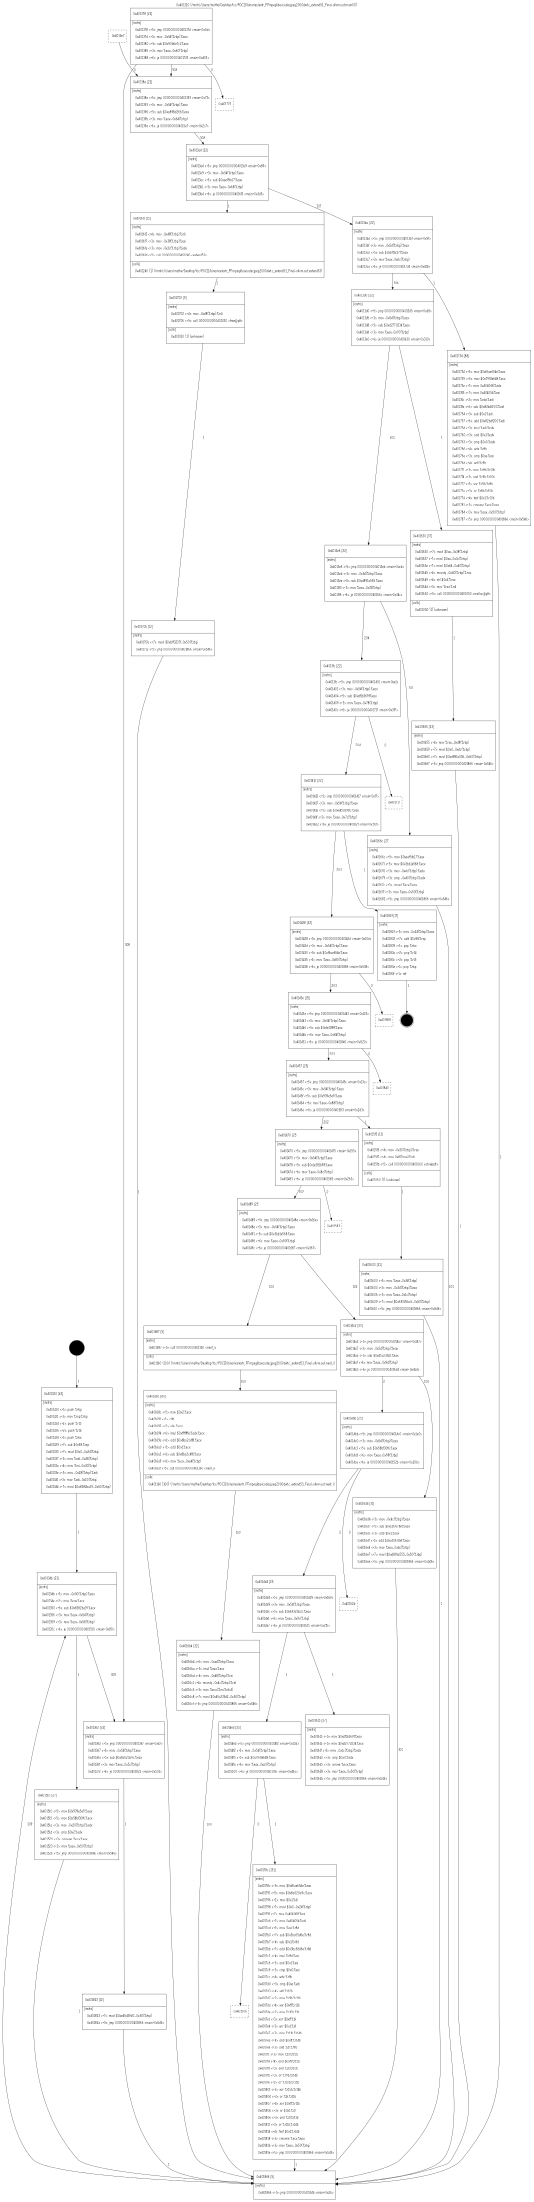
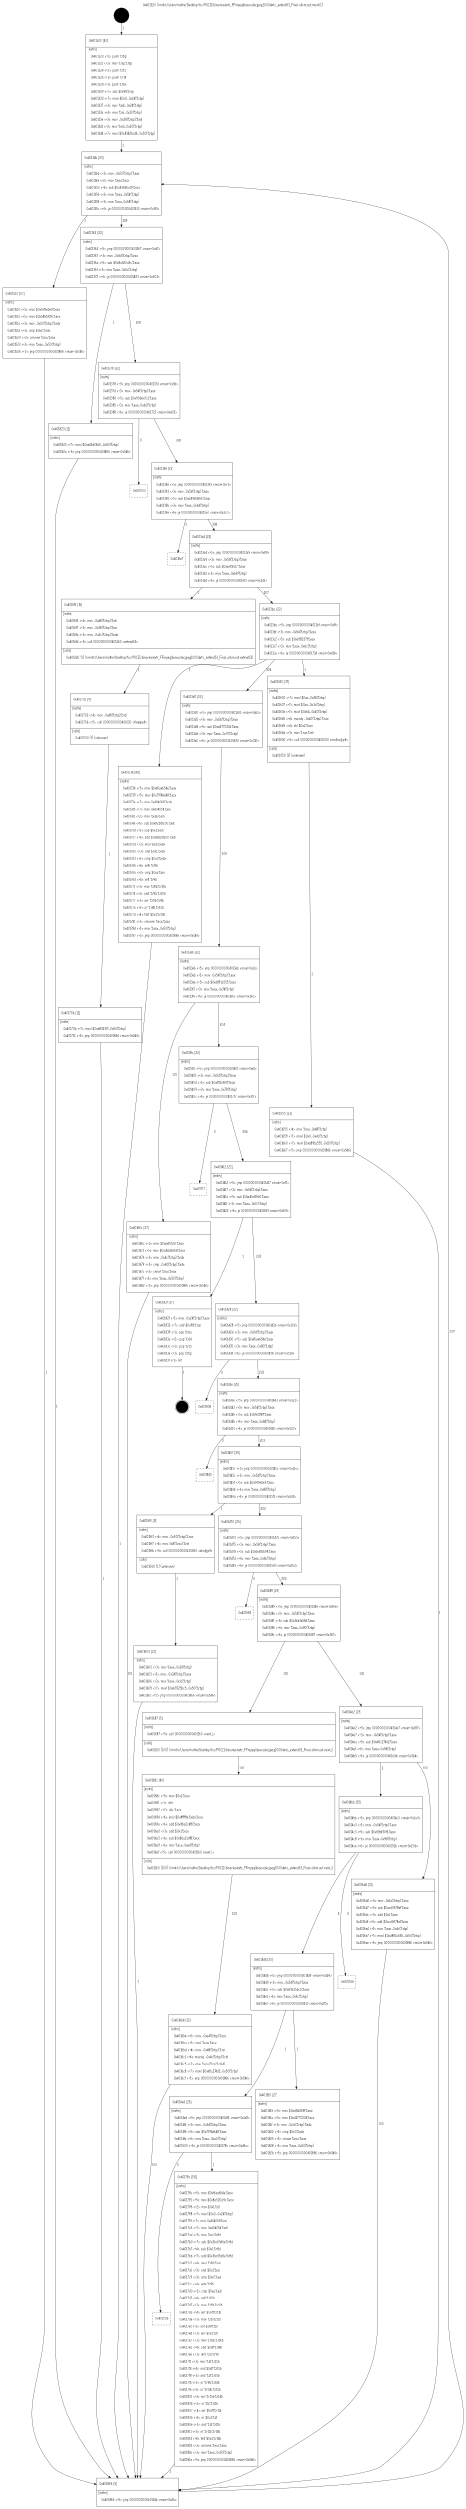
edge "0x4015e7" -> "0x40138e [22]": reversed
edge "0x4013d0 [22]" -> "0x401630 [37]": now "0x4013ba [22]" -> "0x401630 [37]"
edge "0x401378 [22]" -> "0x401362 [22]": reversed
